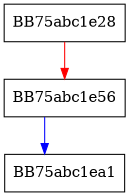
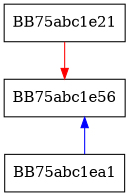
node "BB75abc1e28": label "BB75abc1e28" -> "BB75abc1e21"
edge "BB75abc1e56" -> "BB75abc1ea1": reversed
